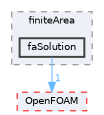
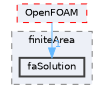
edge "faSolution" -> "OpenFOAM": reversed
